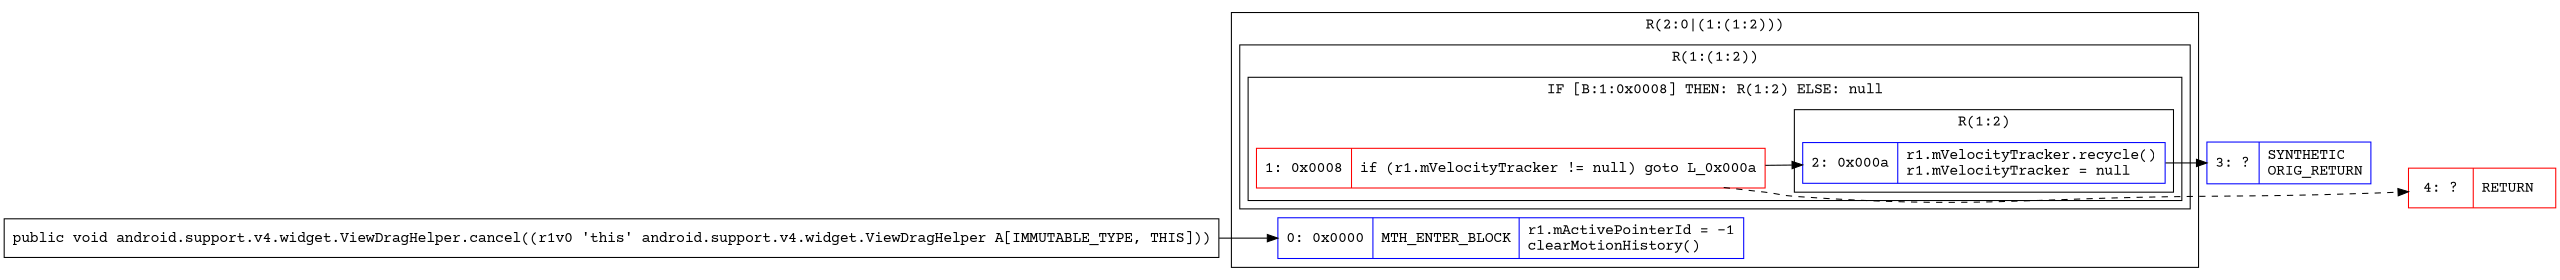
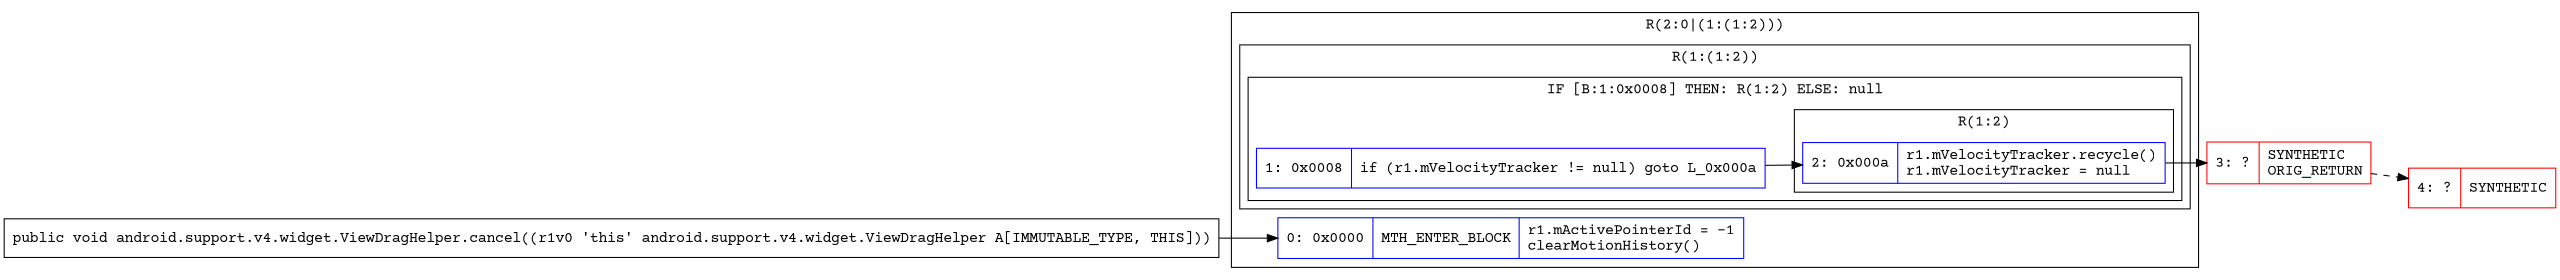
node "3: ?": color blue -> red
node "1: 0x0008": color red -> blue
node "4: ?": text "RETURN" -> "SYNTHETIC"
edge "1: 0x0008" -> "4: ?": now "3: ?" -> "4: ?"
